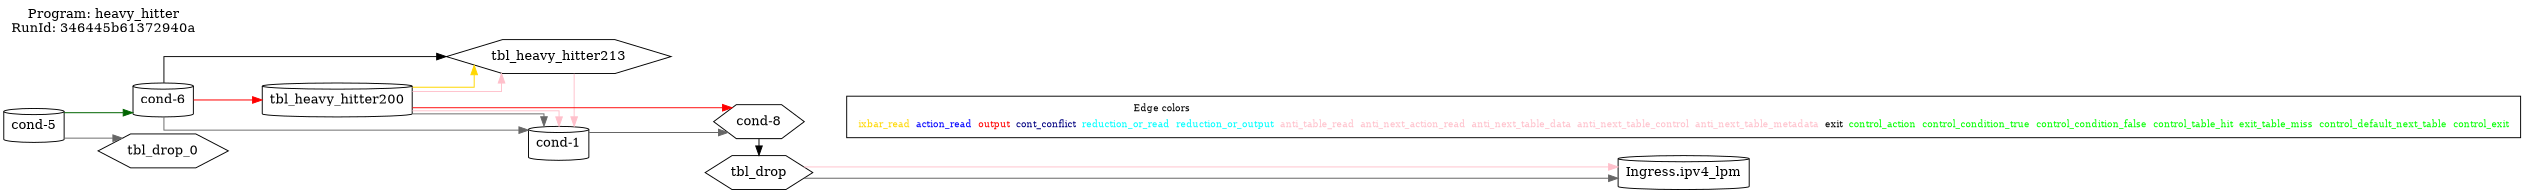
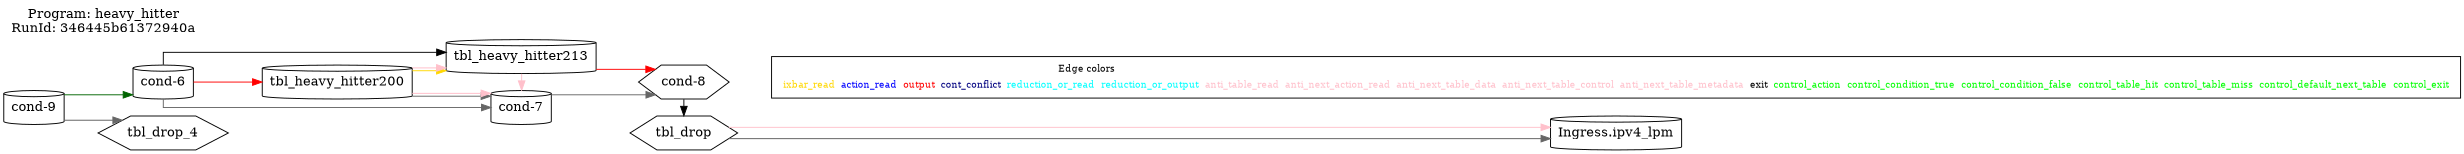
node "tbl_heavy_hitter213": shape hexagon -> cylinder
edge "tbl_heavy_hitter200" -> "cond-8": now "tbl_heavy_hitter213" -> "cond-8"
node "Edge colors": text "exit_table_miss" -> "control_table_miss"
node "cond-5": label "cond-5" -> "cond-9"
node "cond-1": label "cond-1" -> "cond-7"
node "tbl_drop_0": label "tbl_drop_0" -> "tbl_drop_4"
